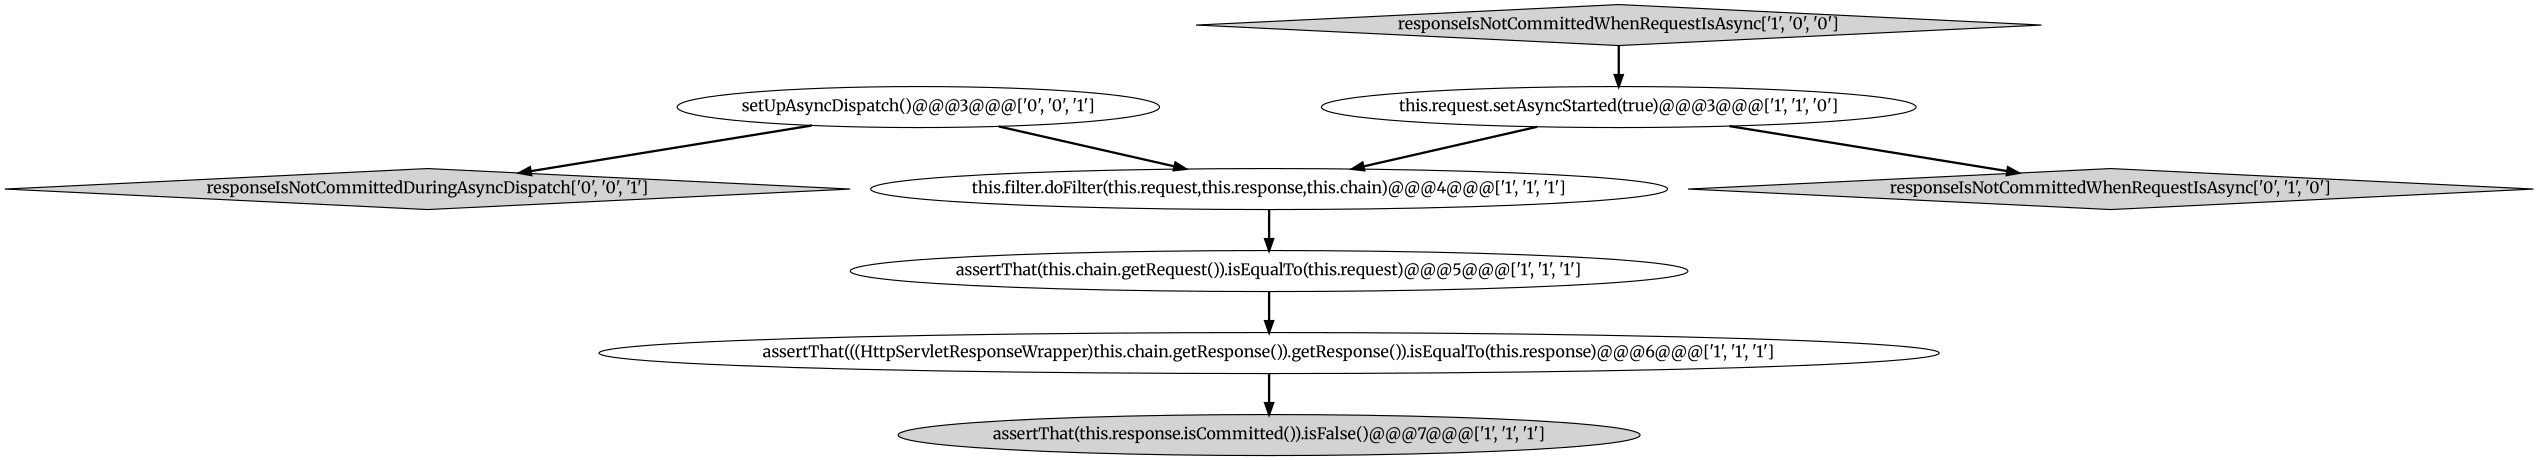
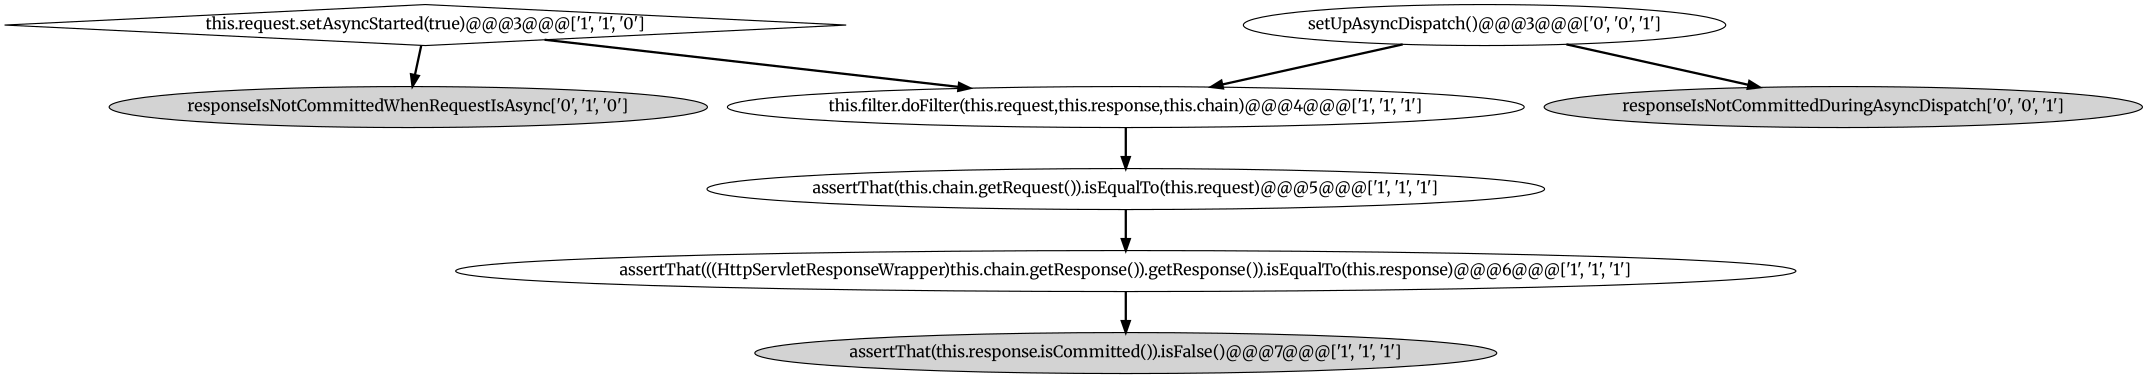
node "responseIsNotCommittedWhenRequestIsAsync['1', '0', '0']": removed
node "this.request.setAsyncStarted(true)@@@3@@@['1', '1', '0']": shape ellipse -> diamond
node "responseIsNotCommittedDuringAsyncDispatch['0', '0', '1']": shape diamond -> ellipse
node "responseIsNotCommittedWhenRequestIsAsync['0', '1', '0']": shape diamond -> ellipse
